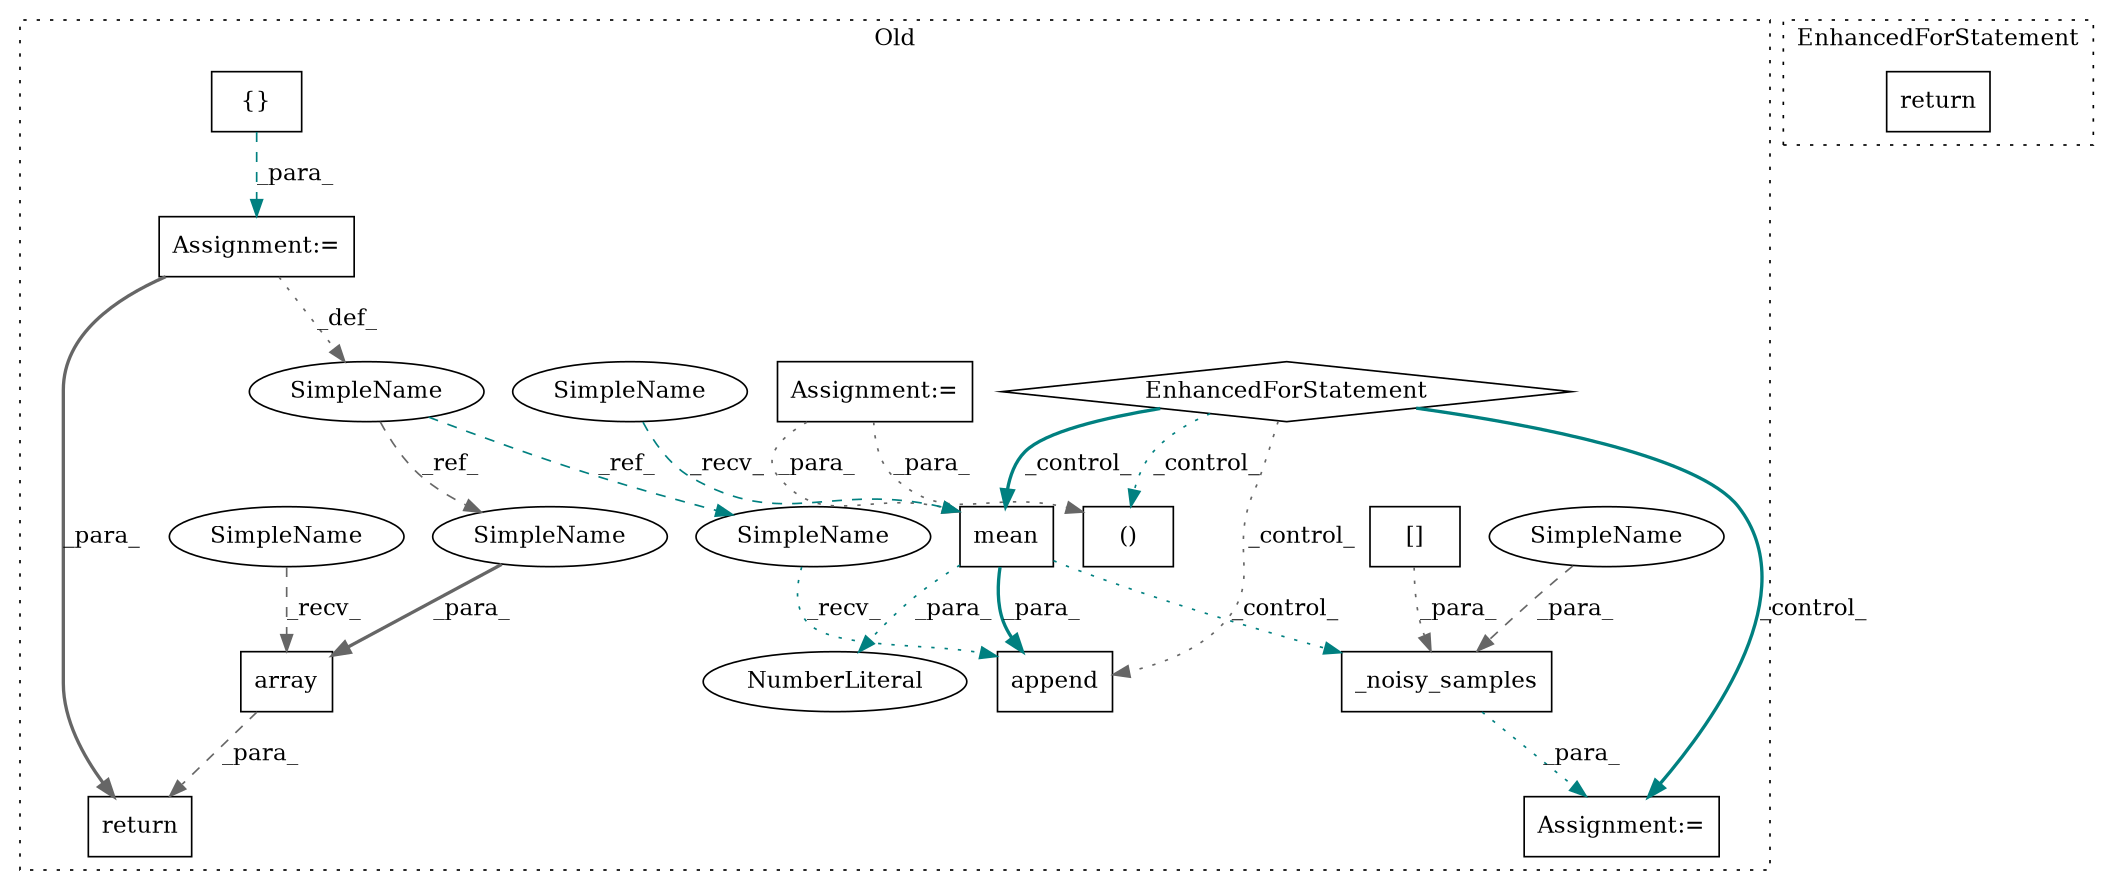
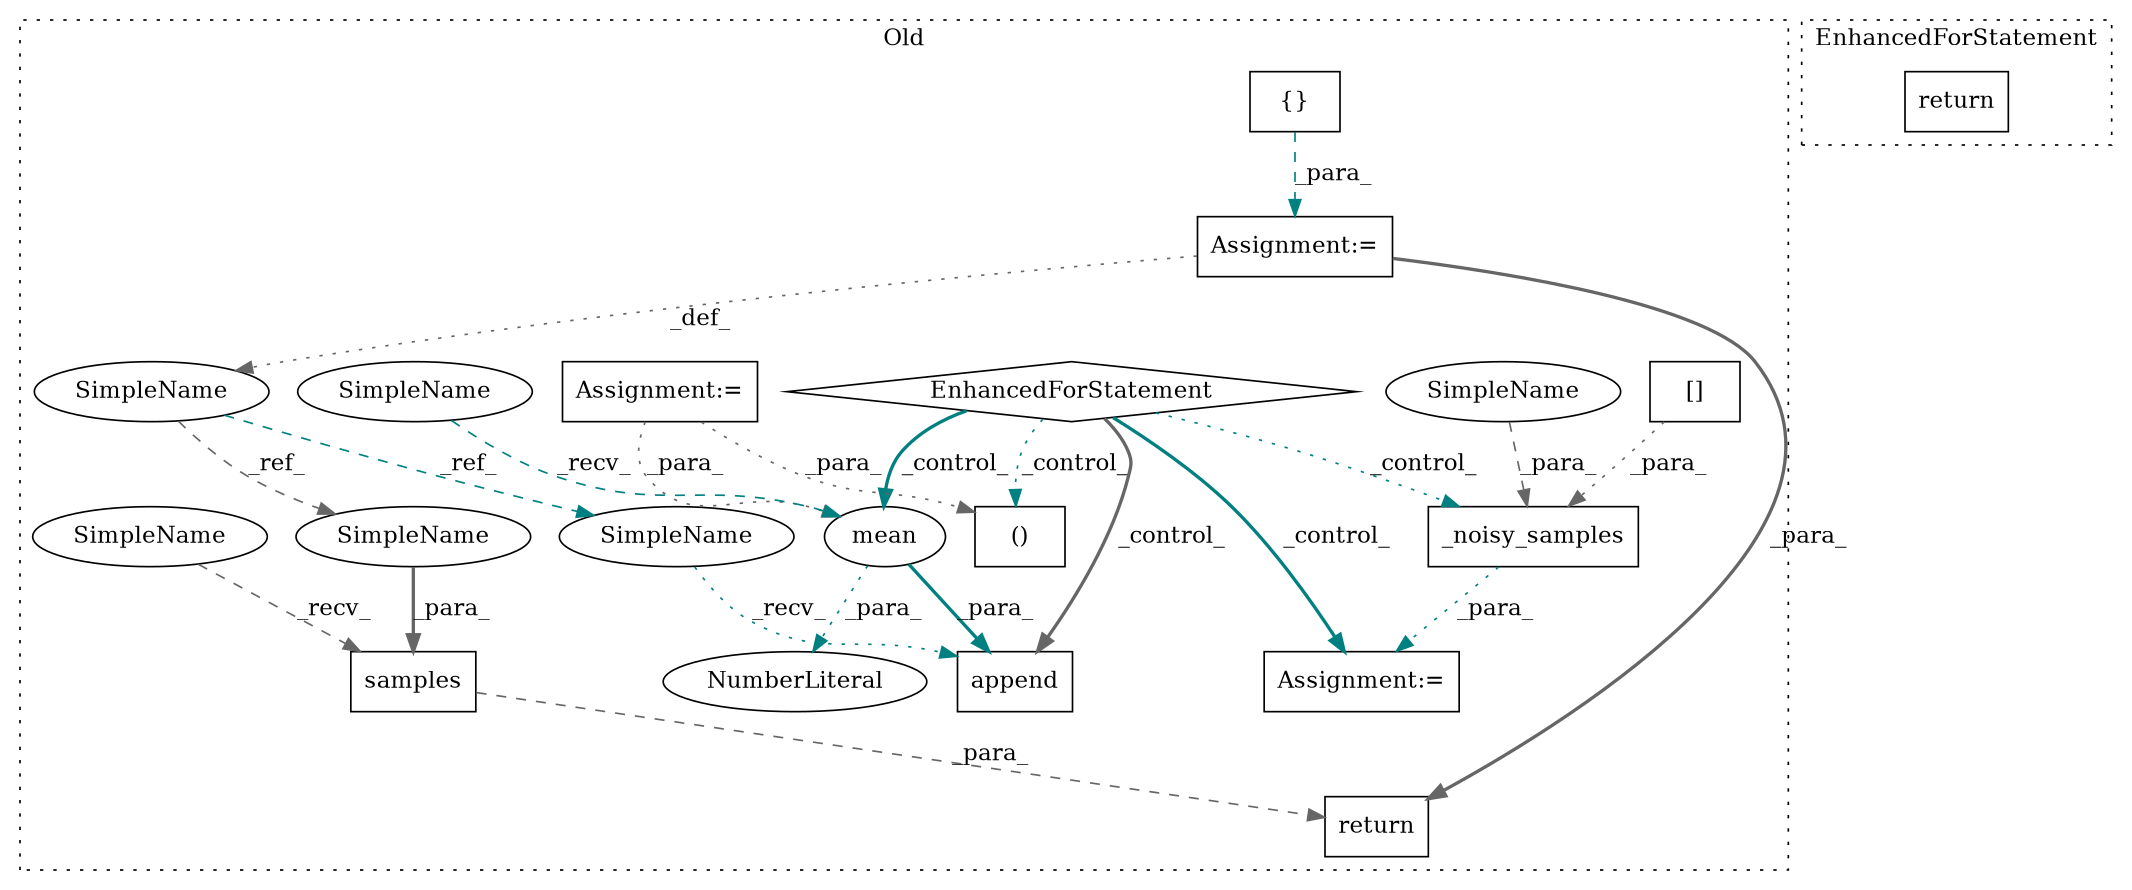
node "mean": shape box -> ellipse
edge "EnhancedForStatement" -> "append": style dotted -> bold
edge "mean" -> "_noisy_samples": now "EnhancedForStatement" -> "_noisy_samples"
node "array": label "array" -> "samples"
